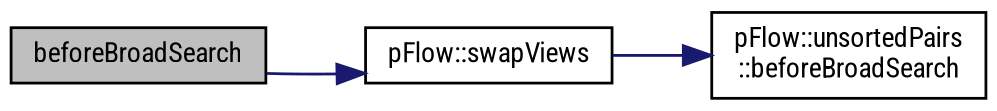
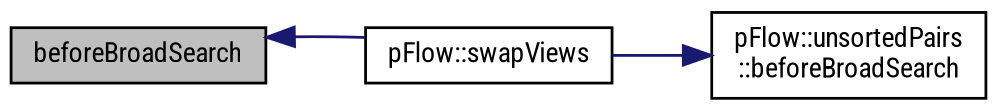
edge "beforeBroadSearch" -> "pFlow::swapViews": reversed
